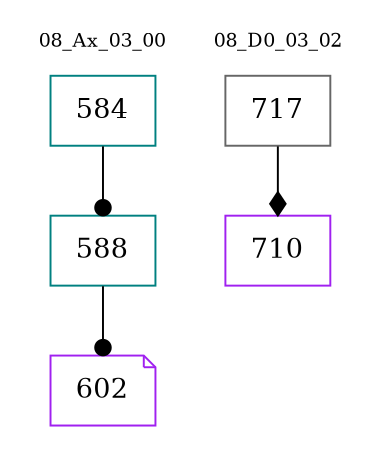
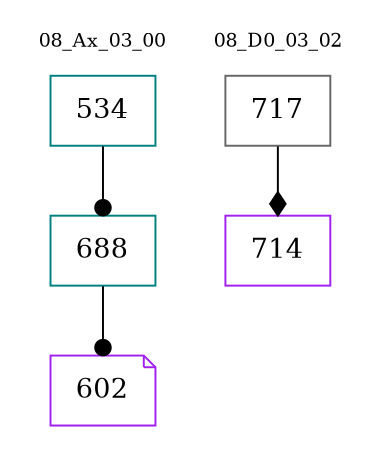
node "584": label "584" -> "534"
node "588": label "588" -> "688"
node "710": label "710" -> "714"
